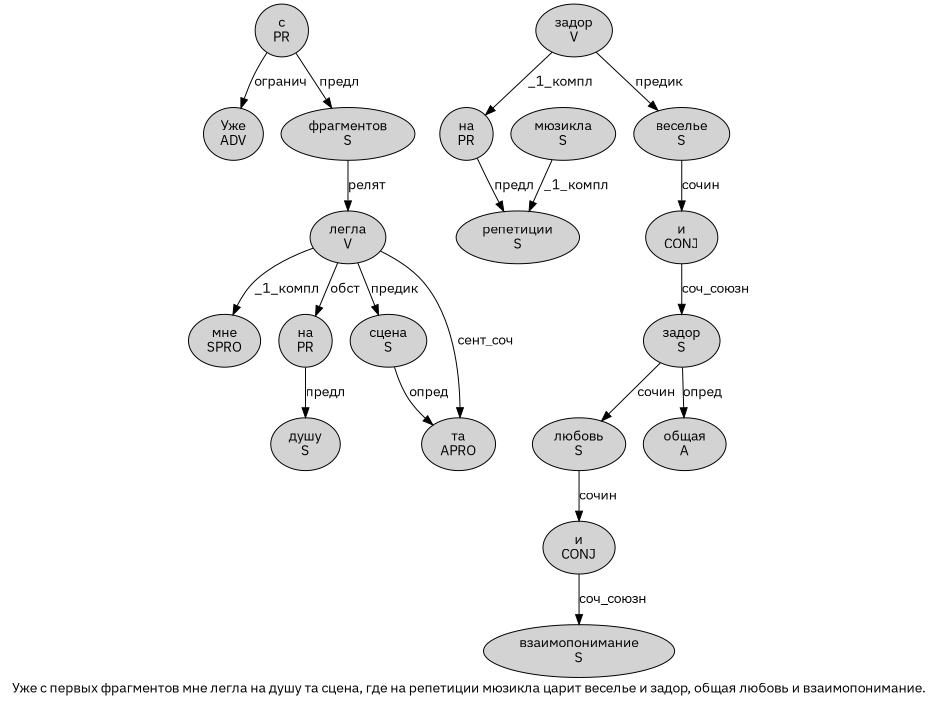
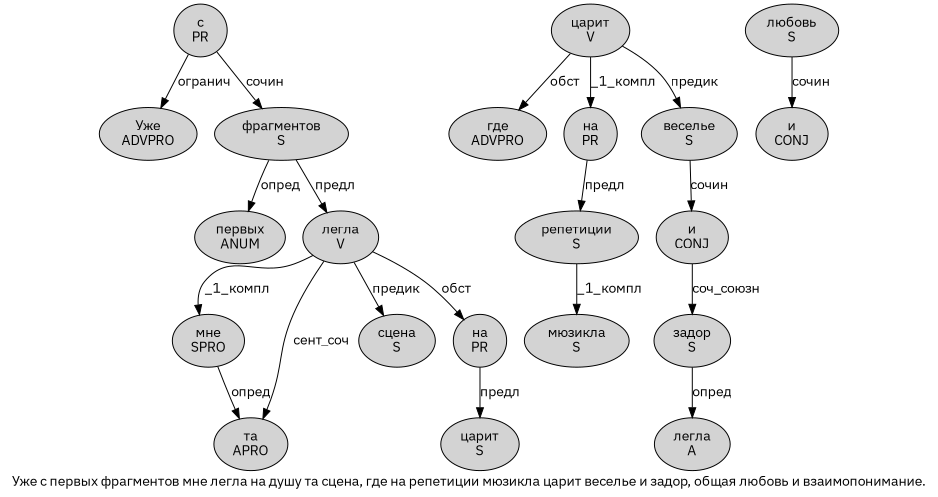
node "задор V": label "задор V" -> "царит V"
edge "с PR" -> "фрагментов S": label "предл" -> "сочин"
node "Уже ADV": label "Уже ADV" -> "Уже ADVPRO"
node "где ADVPRO": added
edge "мюзикла S" -> "репетиции S": reversed
edge "фрагментов S" -> "легла V": label "релят" -> "предл"
node "первых ANUM": added
edge "задор S" -> "любовь S": removed, label "сочин"
edge "сцена S" -> "та APRO": now "мне SPRO" -> "та APRO"
node "душу S": label "душу S" -> "царит S"
node "общая A": label "общая A" -> "легла A"
node "взаимопонимание S": removed
